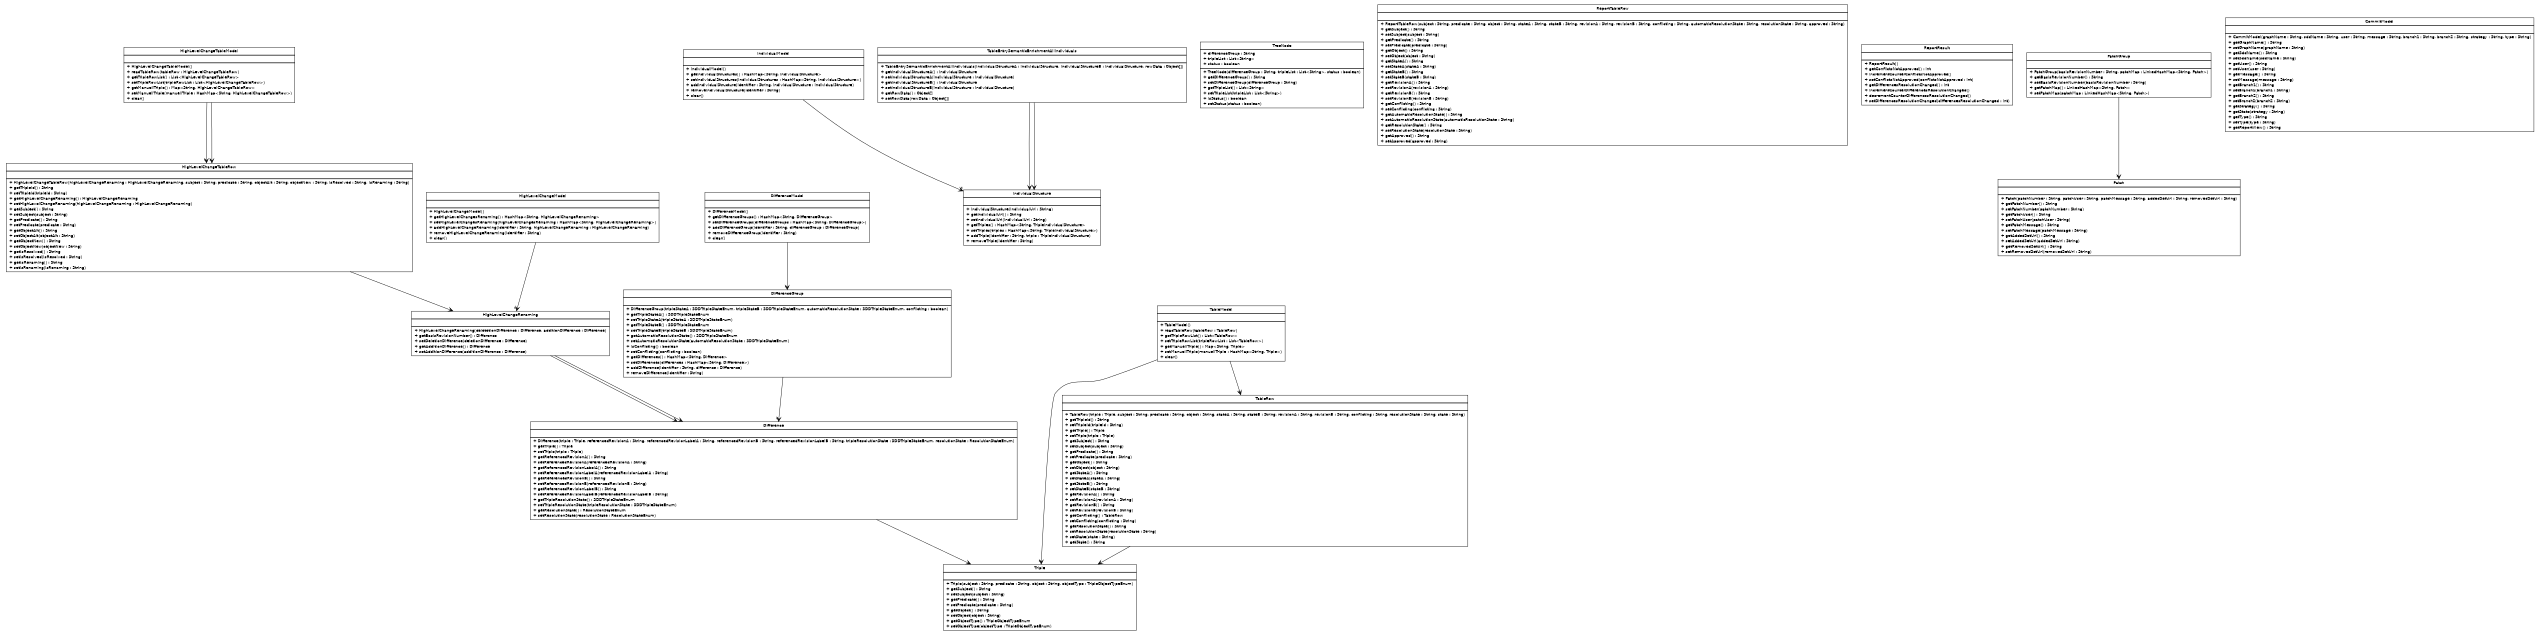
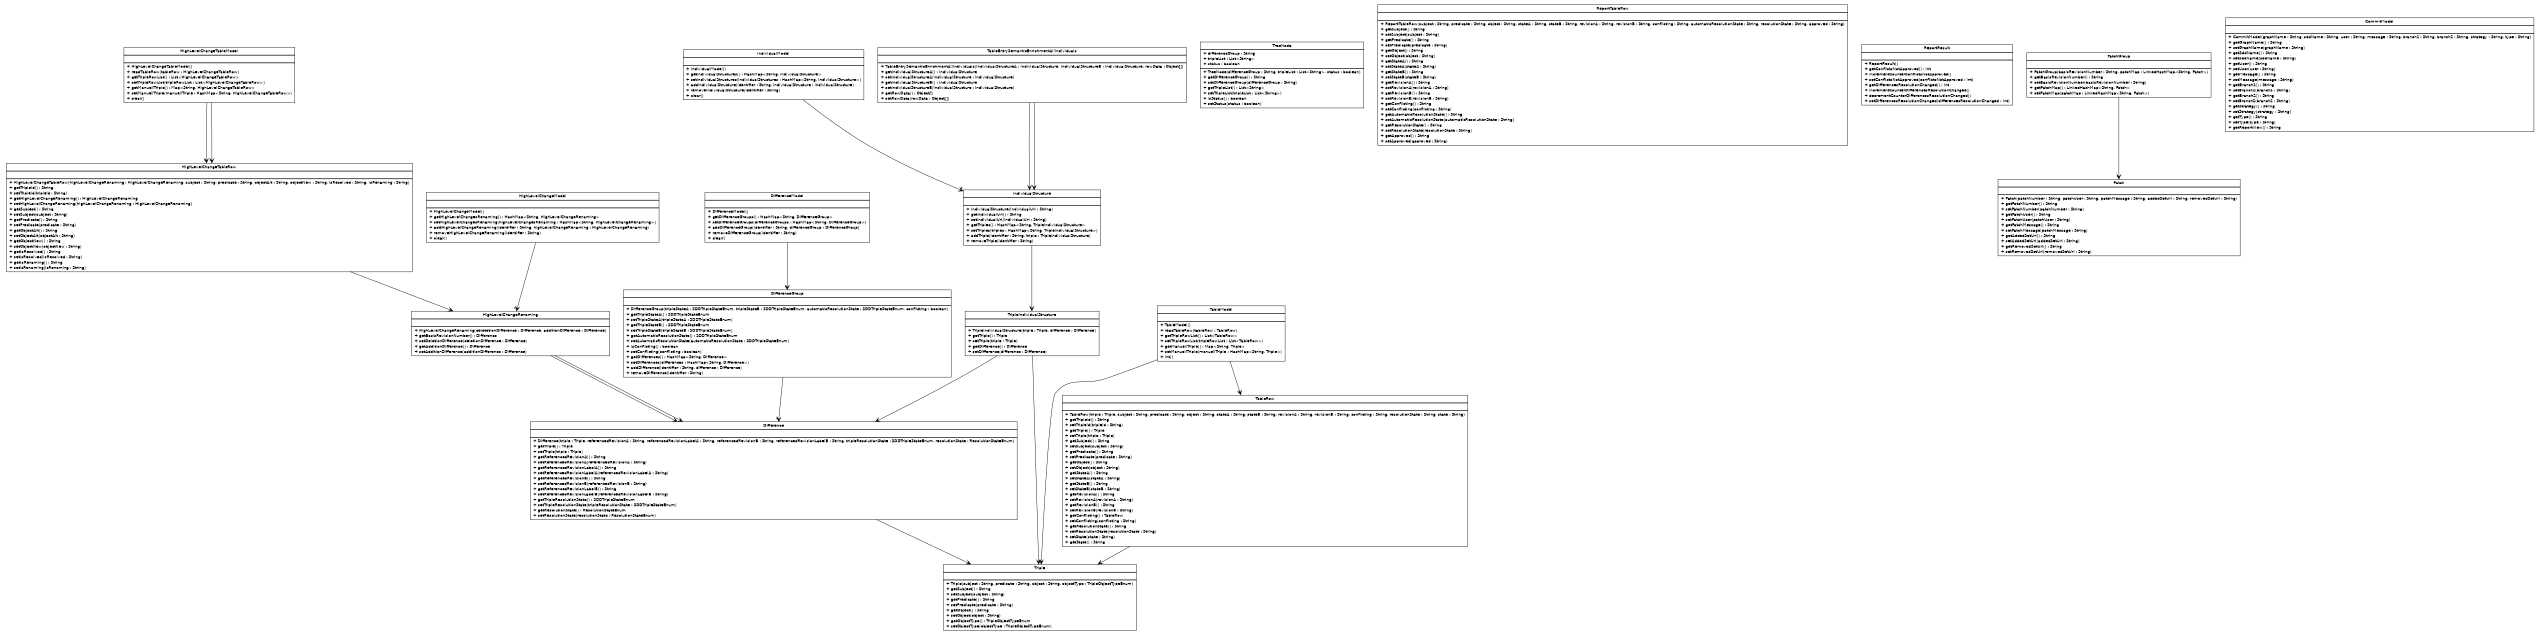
node "CommitModel": text "+ getState(strategy : String)" -> "+ setStrategy(strategy : String)"
node "TripleIndividualStructure": added
node "TableModel": text "+ clear()" -> "+ int()"
